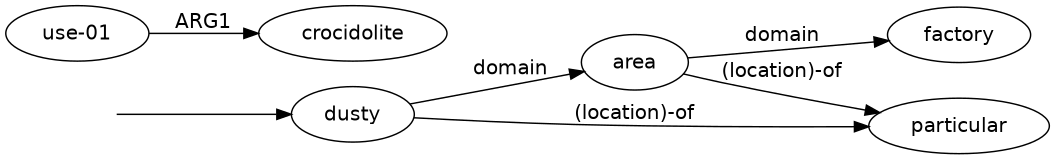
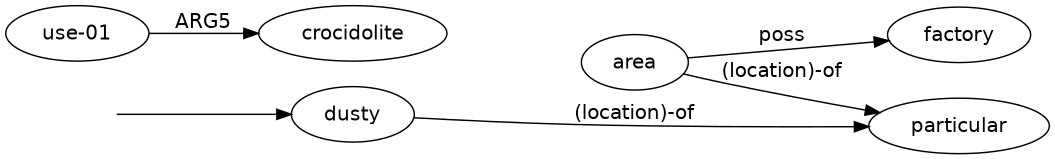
edge "use-01" -> "crocidolite": label "ARG1" -> "ARG5"
edge "area" -> "factory": label "domain" -> "poss"
edge "dusty" -> "area": removed, label "domain"
